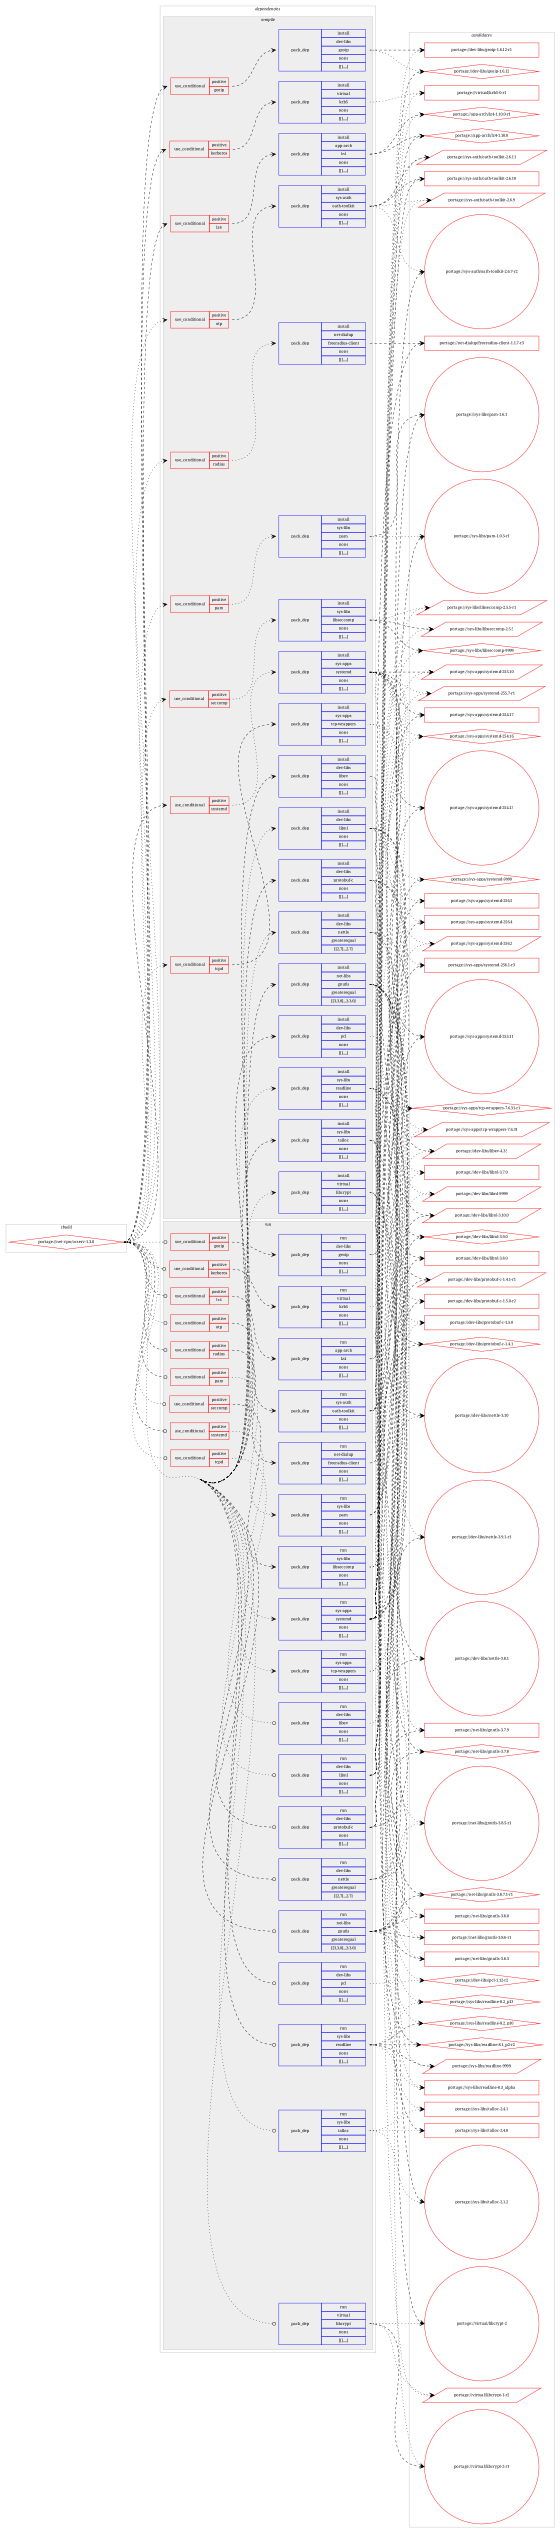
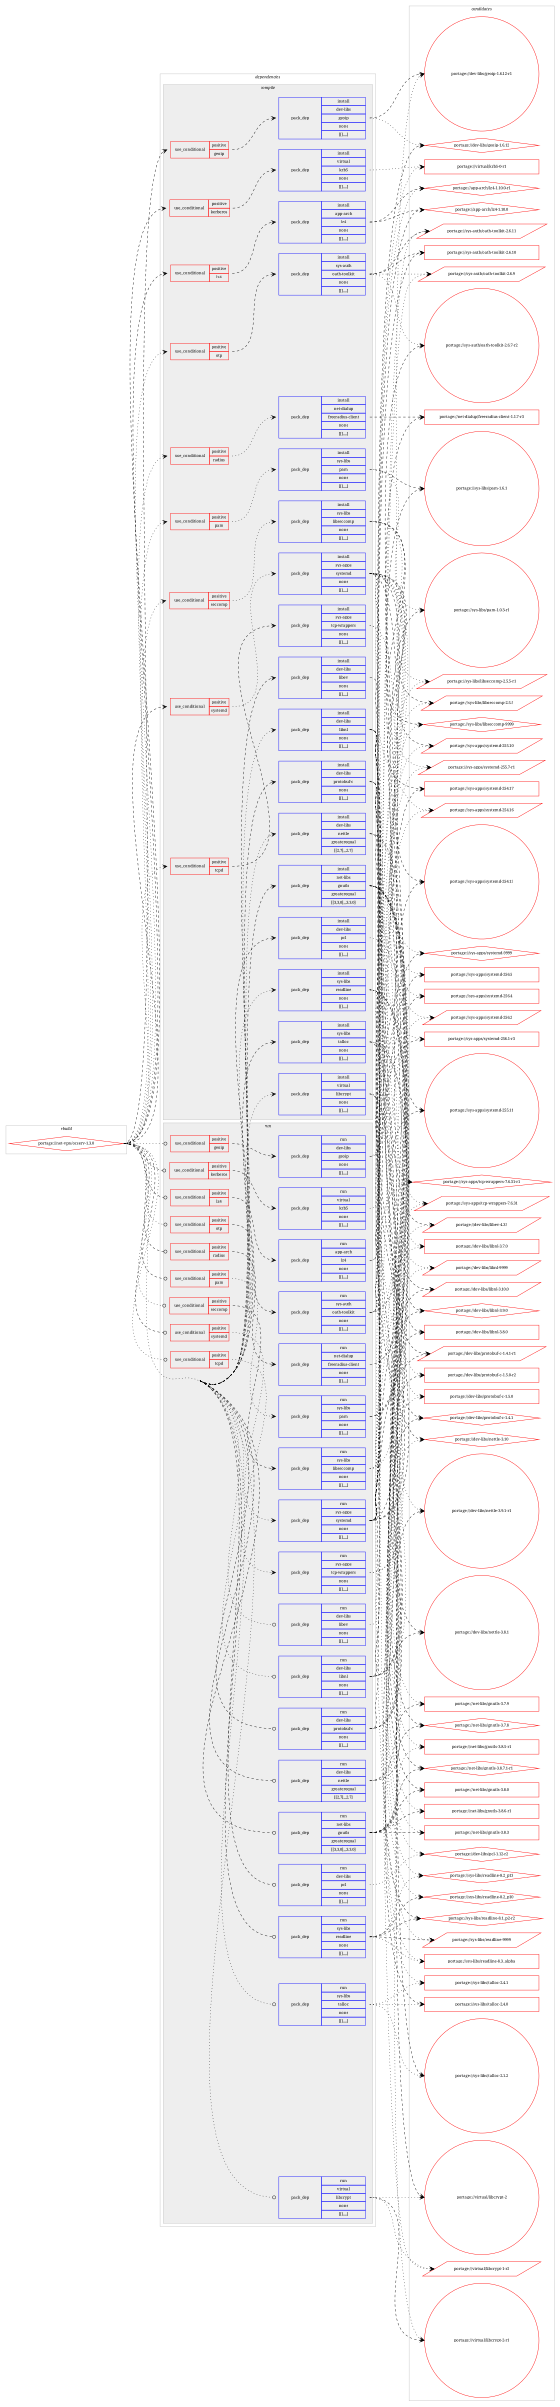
node "portage://dev-libs/geoip-1.6.12-r1": shape box -> circle
node "portage://sys-apps/systemd-254.16": shape diamond -> parallelogram
node "portage://dev-libs/nettle-3.10": shape circle -> diamond
node "portage://net-libs/gnutls-3.8.5-r1": shape circle -> box
